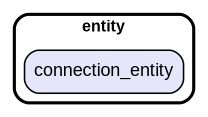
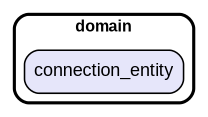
cluster "entity": label "entity" -> "domain"
